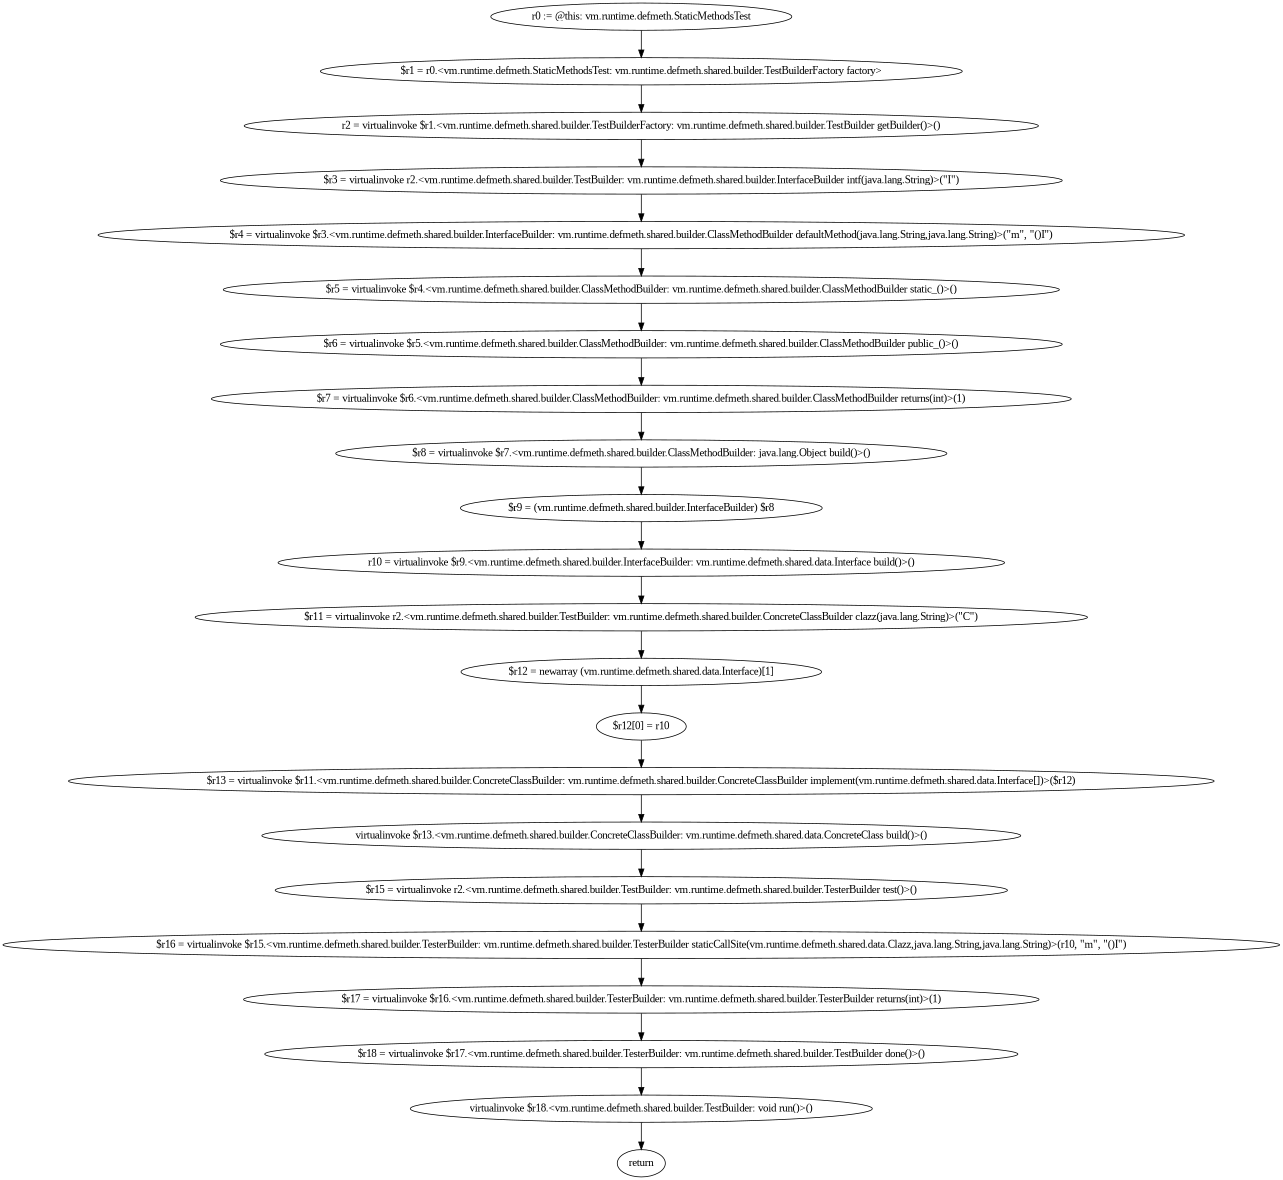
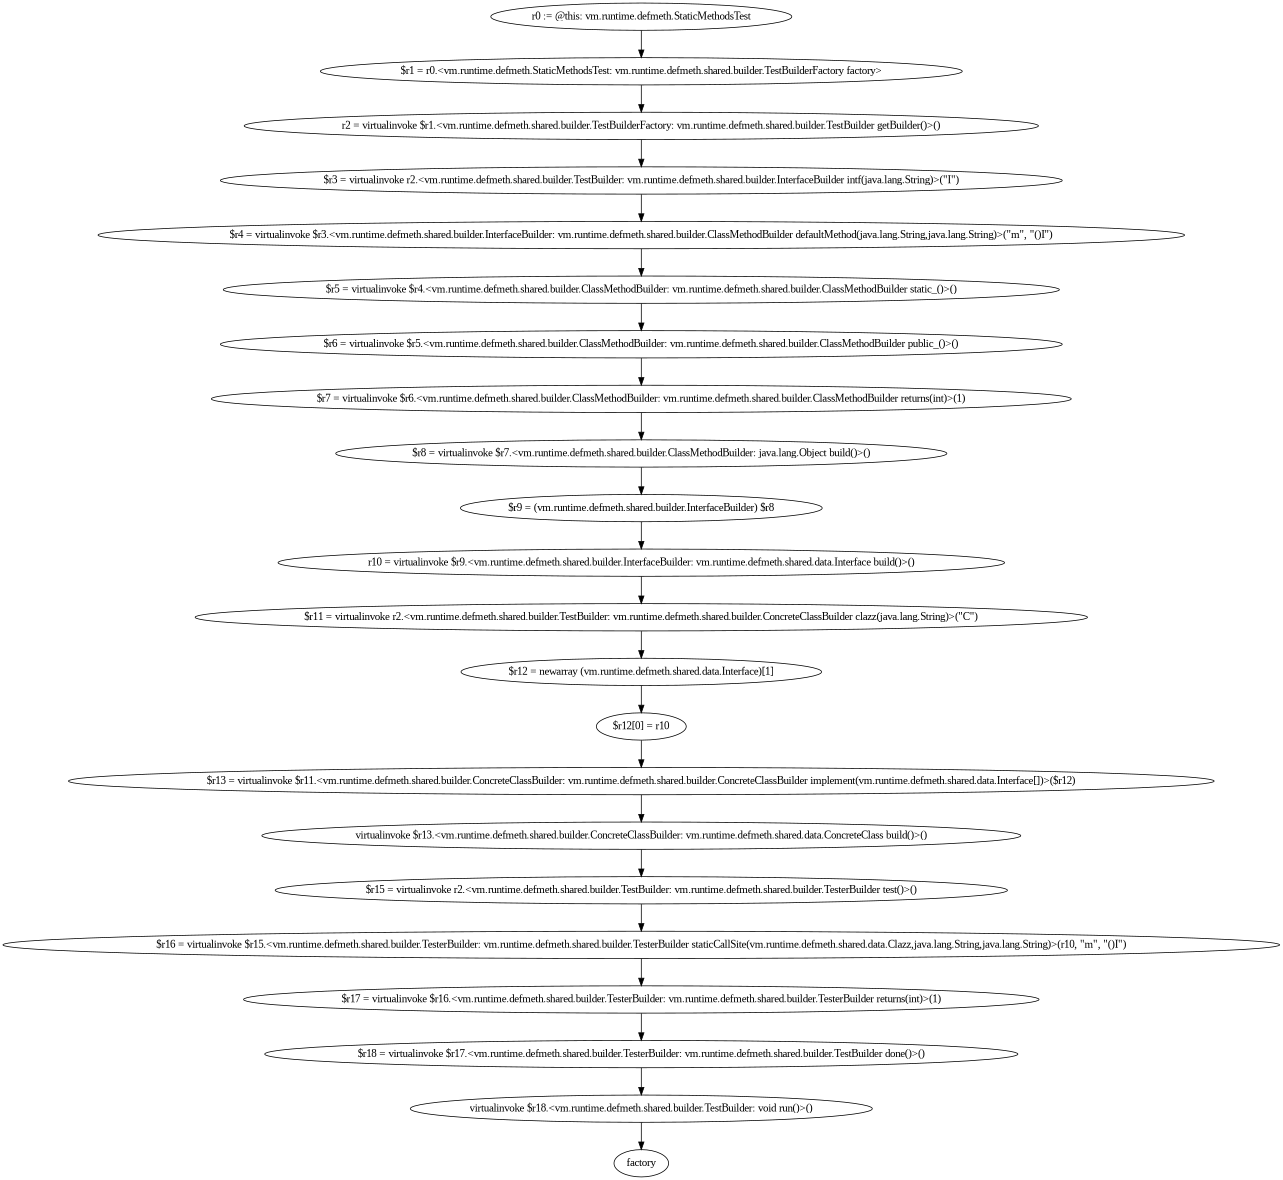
node "return": label "return" -> "factory"
